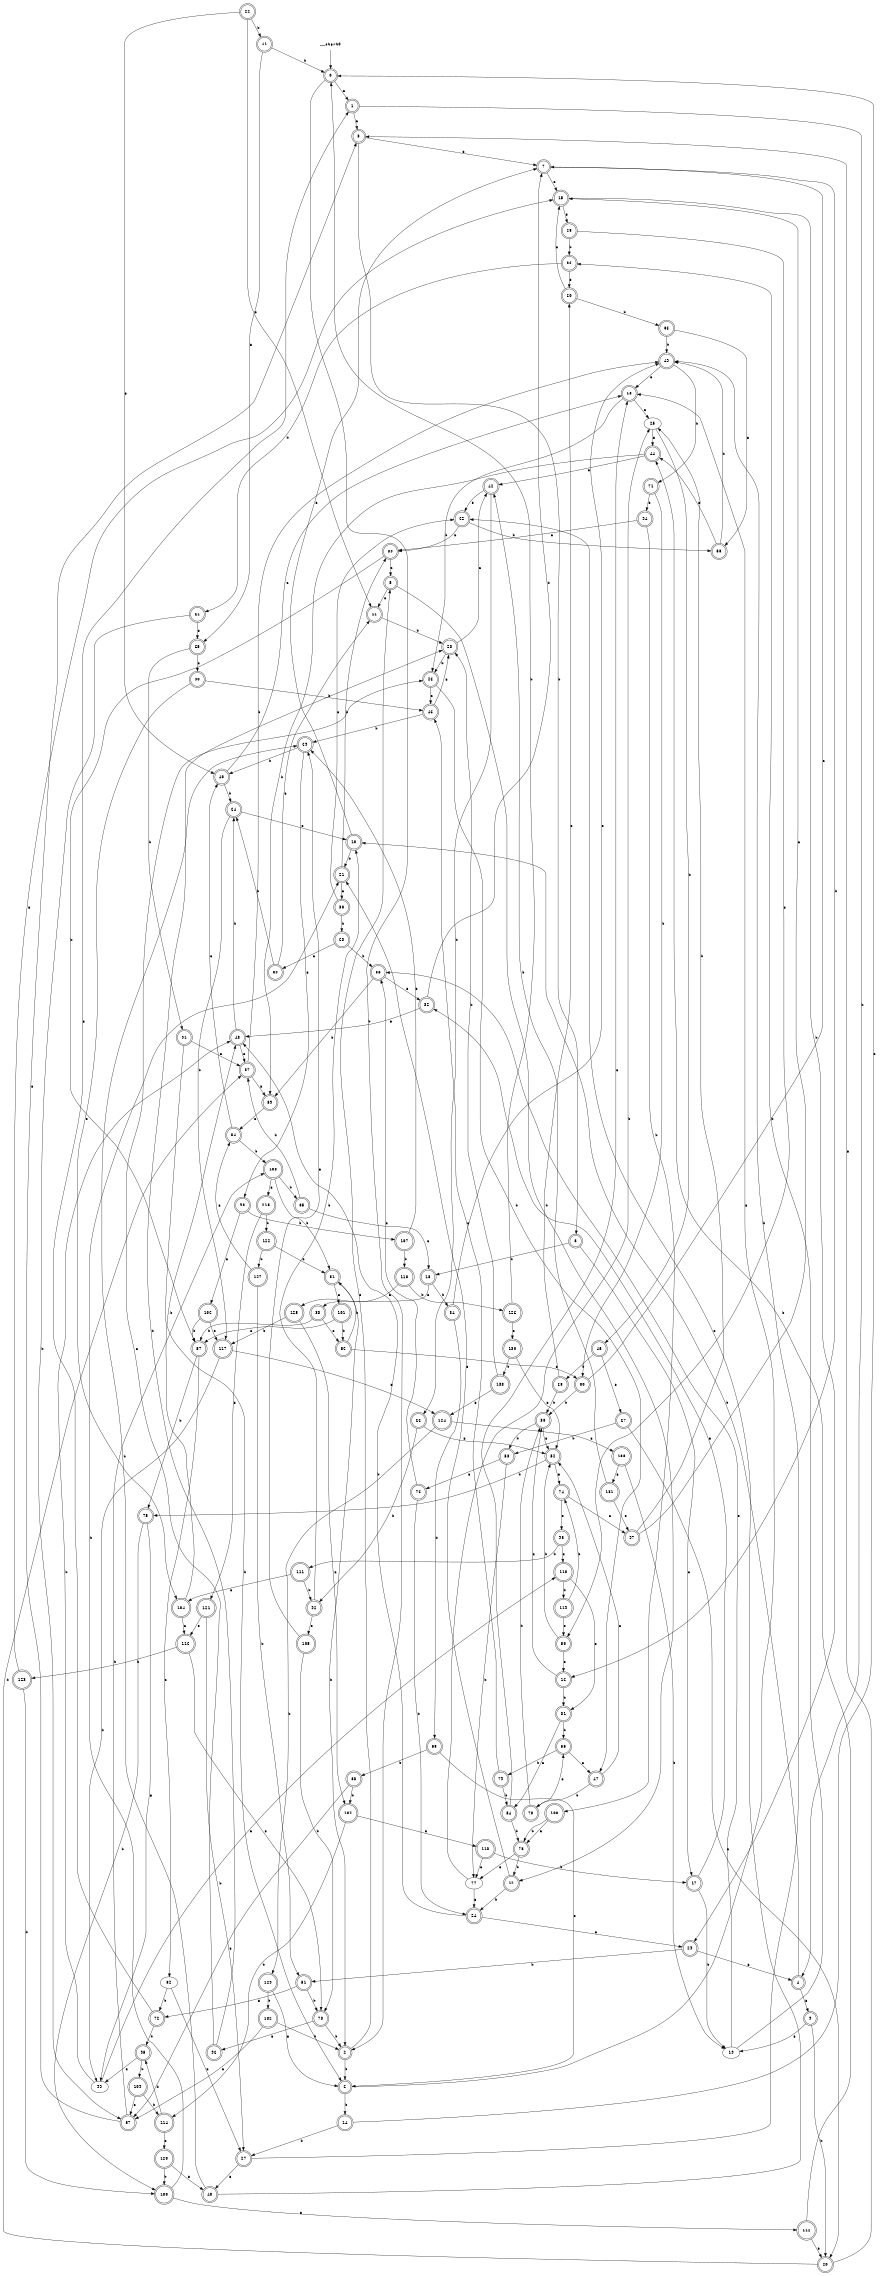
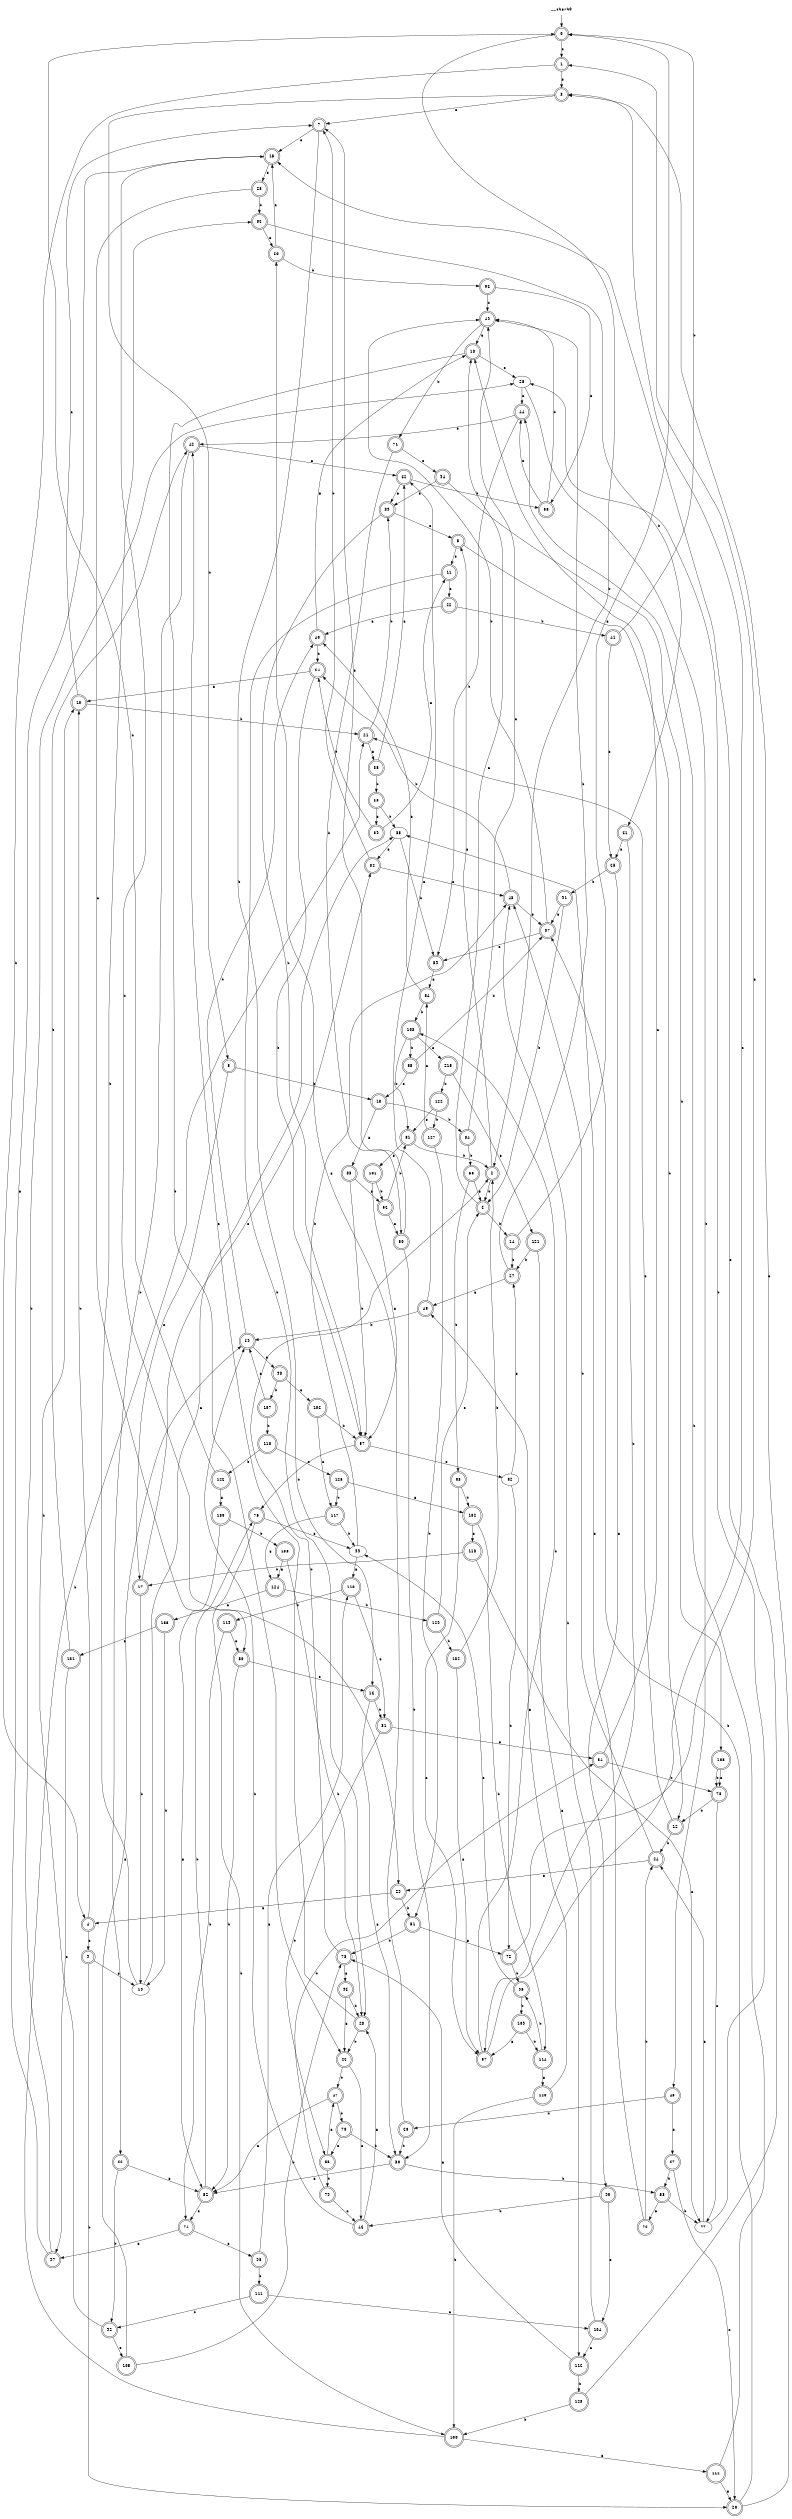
edge "22" -> "11": reversed
node "35": shape doublecircle -> ellipse
edge "64" -> "117": now "64" -> "57"
